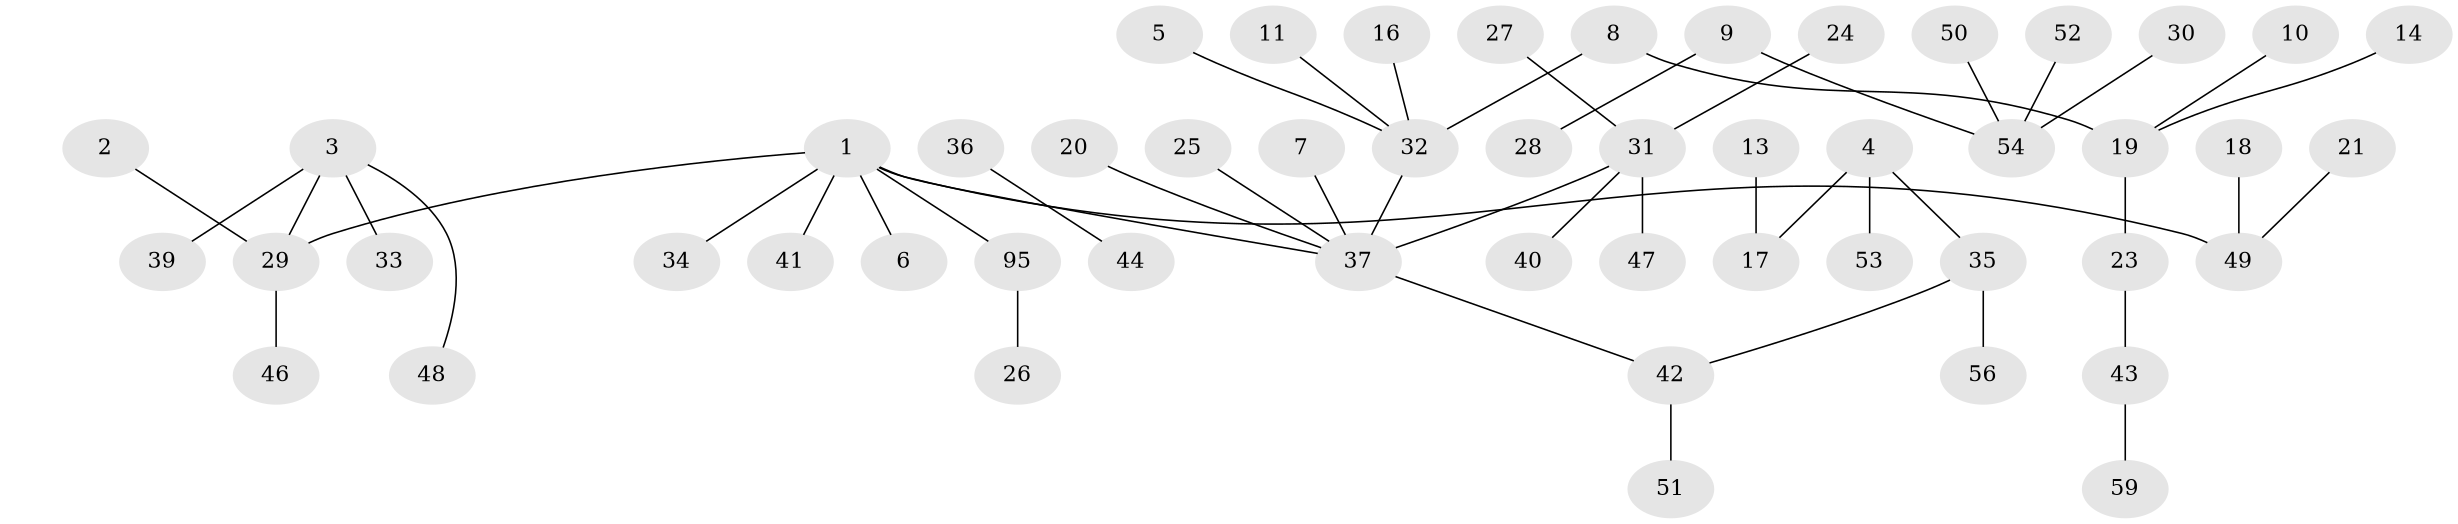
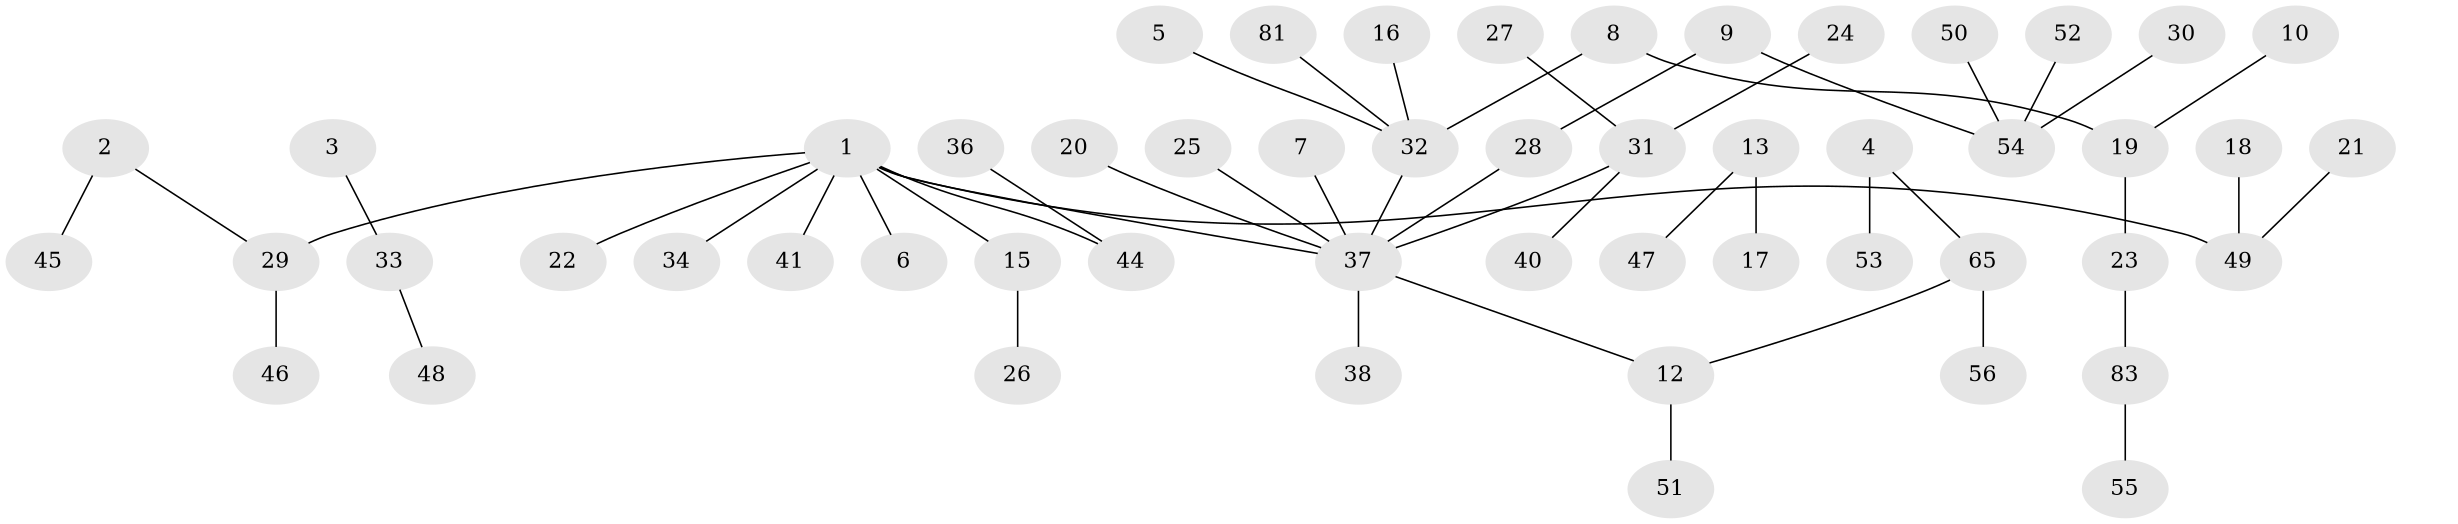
node "11": label "11" -> "81"
node "14": removed
edge "3" -- "29": removed
edge "1" -- "44": added
edge "28" -- "37": added
edge "31" -- "47": now "13" -- "47"
edge "4" -- "17": removed
edge "3" -- "48": now "33" -- "48"
node "45": added
node "39": removed
node "22": added
node "95": label "95" -> "15"
node "35": label "35" -> "65"
node "38": added
node "42": label "42" -> "12"
node "43": label "43" -> "83"
node "59": label "59" -> "55"
